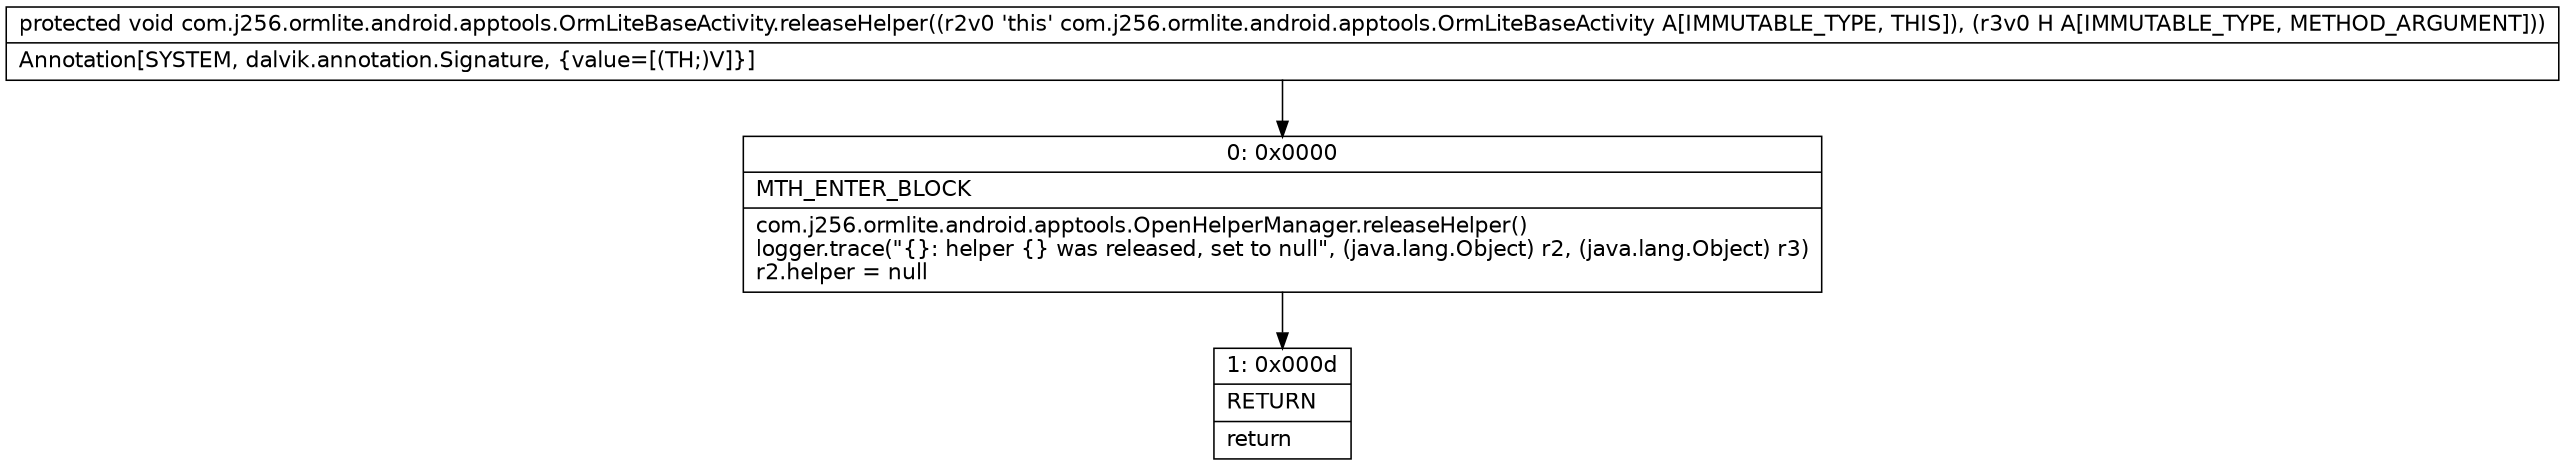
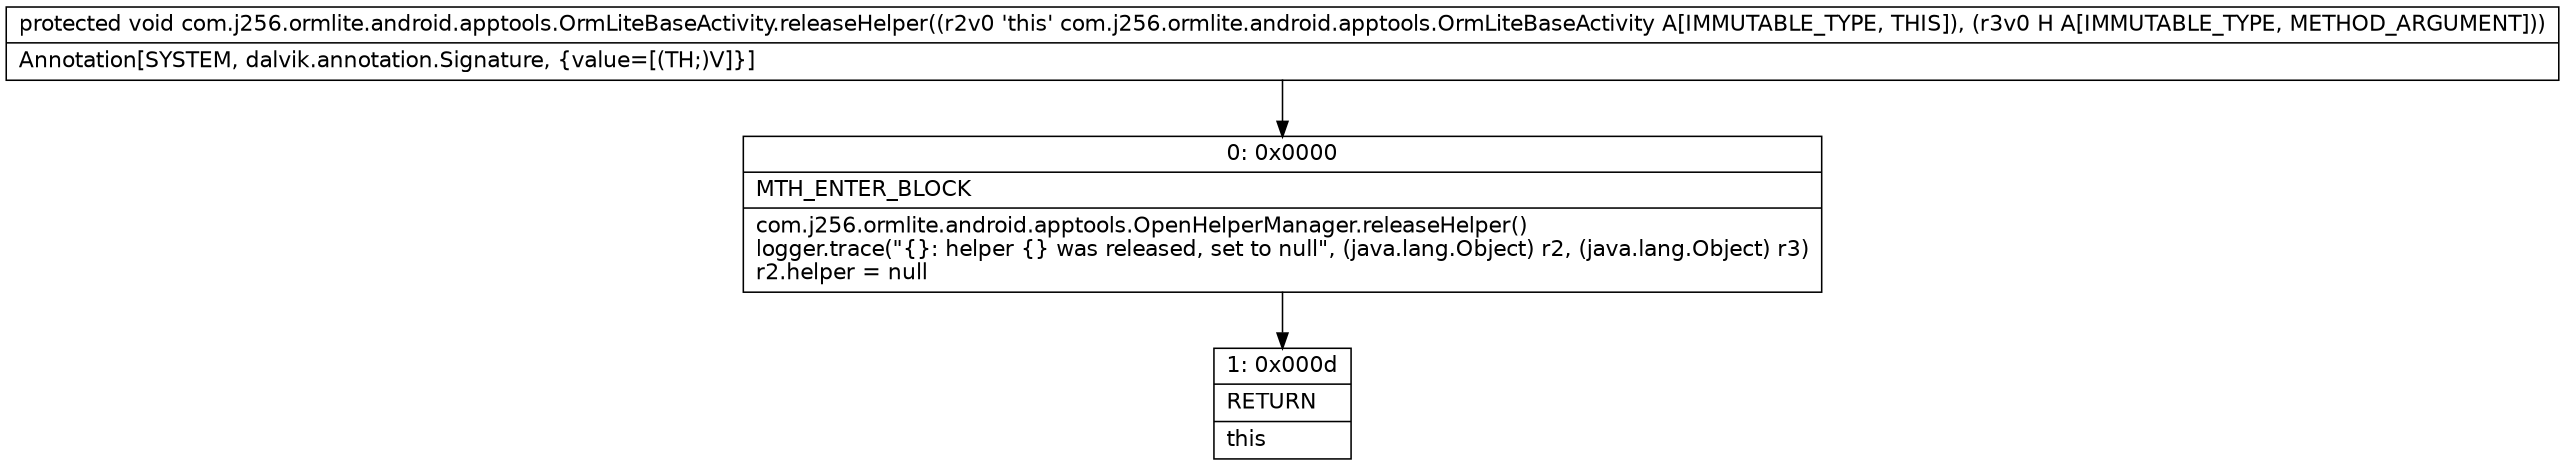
node "1: 0x000d": text "return" -> "this"
